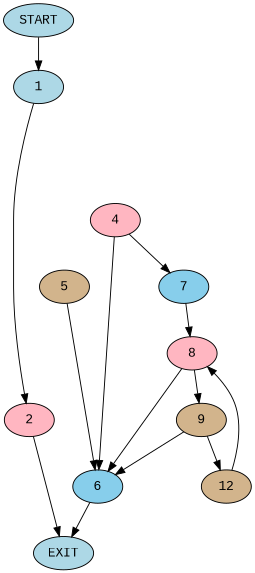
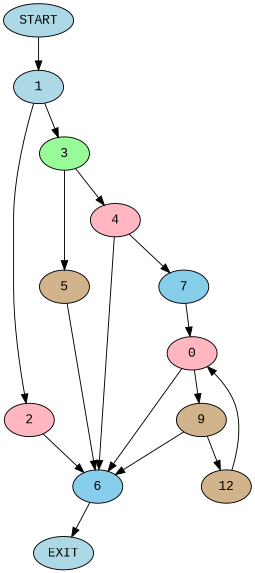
node "3": added
node "8": label "8" -> "0"
edge "2" -> "EXIT": now "2" -> "6"
